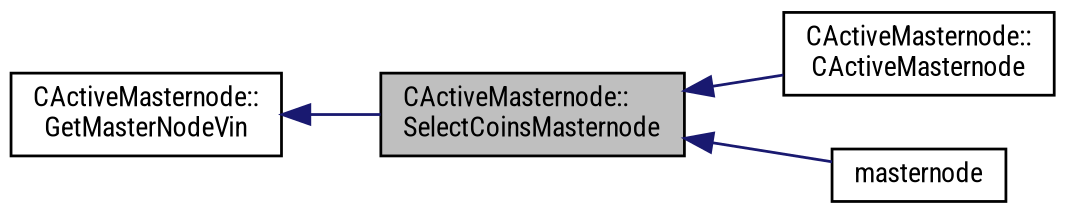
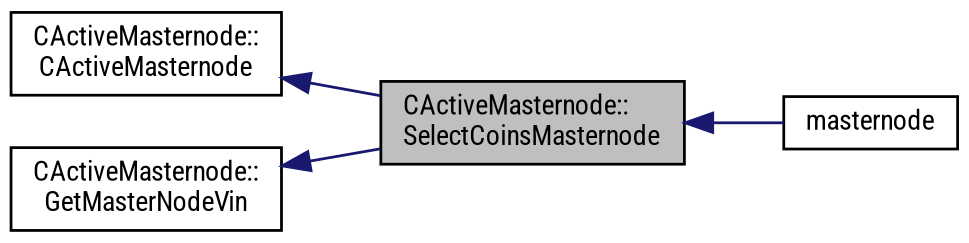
edge "CActiveMasternode:: CActiveMasternode" -> "CActiveMasternode:: SelectCoinsMasternode": reversed
